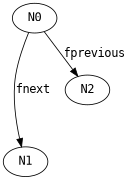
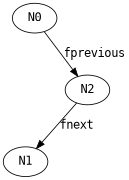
edge "N0" -> "N1": now "N2" -> "N1"
